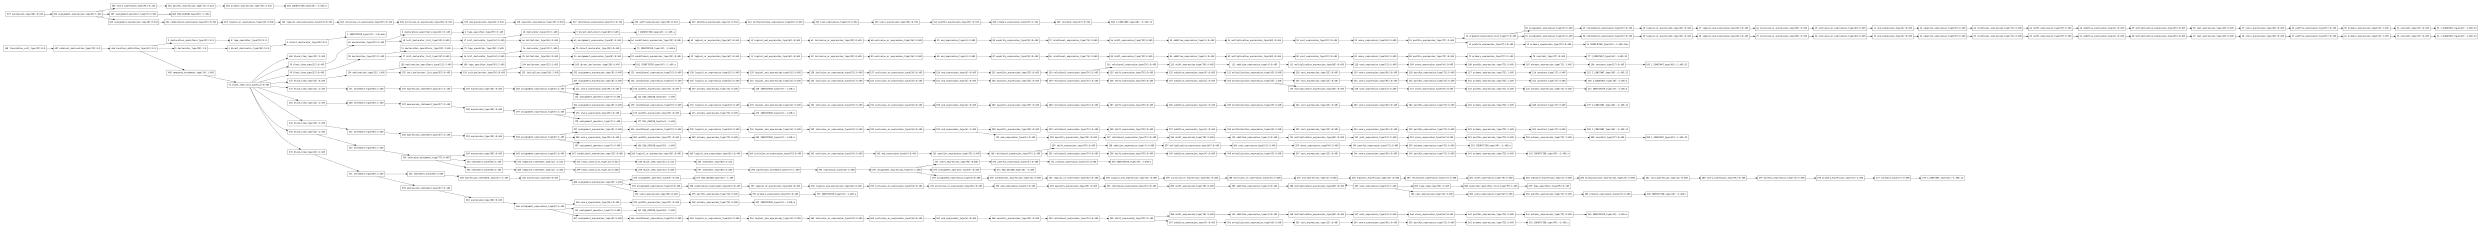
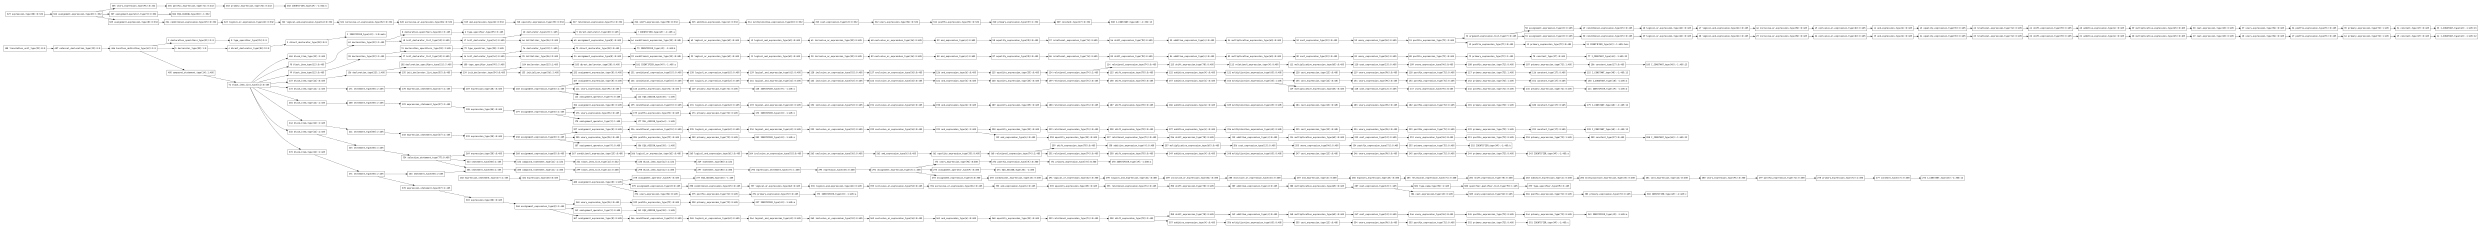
node "112 additive_expression_type(4):0:405": label "112 additive_expression_type(4):0:405" -> "112 relational_expression_type(4):0:405"
edge "403 statement_type(80):2:405" -> "402 expression_statement_type(37):1:405": now "403 statement_type(80):2:405" -> "301 statement_type(80):1:405"
edge "387 cast_expression_type(13):1:405" -> "388 multiplicative_expression_type(65):0:405": reversed
